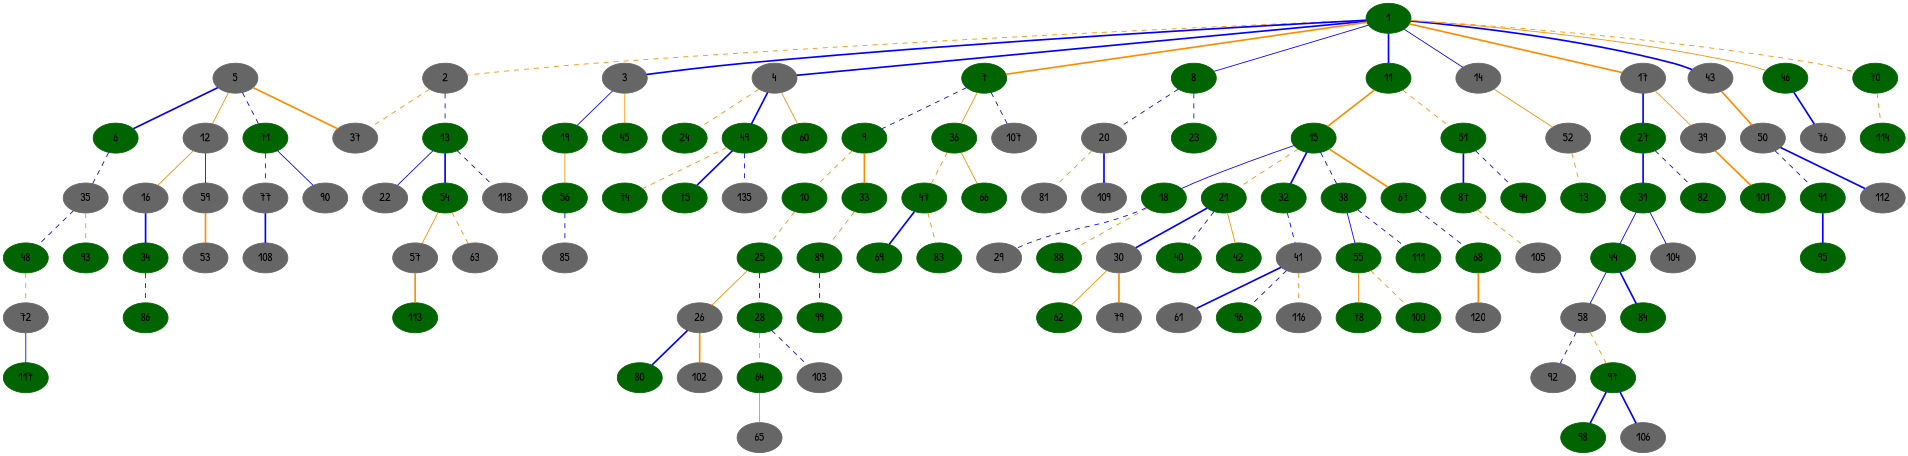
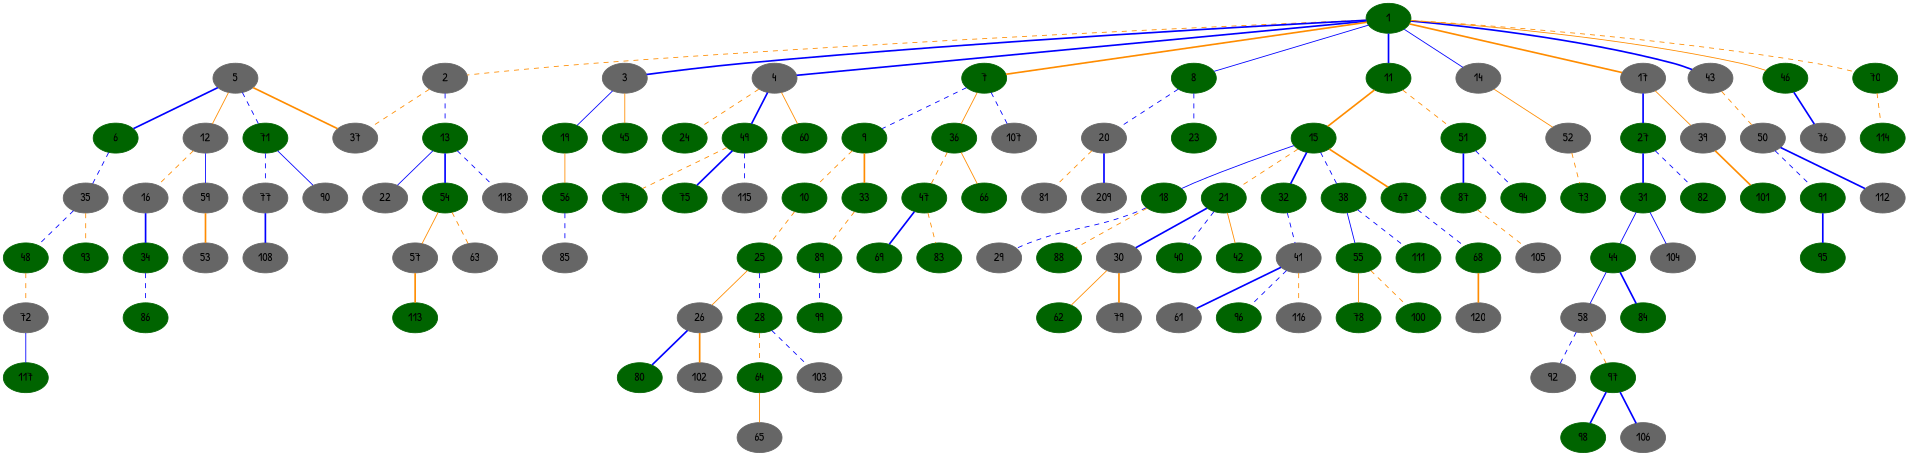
edge "43" -- "50": style bold -> dashed
edge "12" -- "16": style solid -> dashed
node "135": label "135" -> "115"
node "109": label "109" -> "209"
